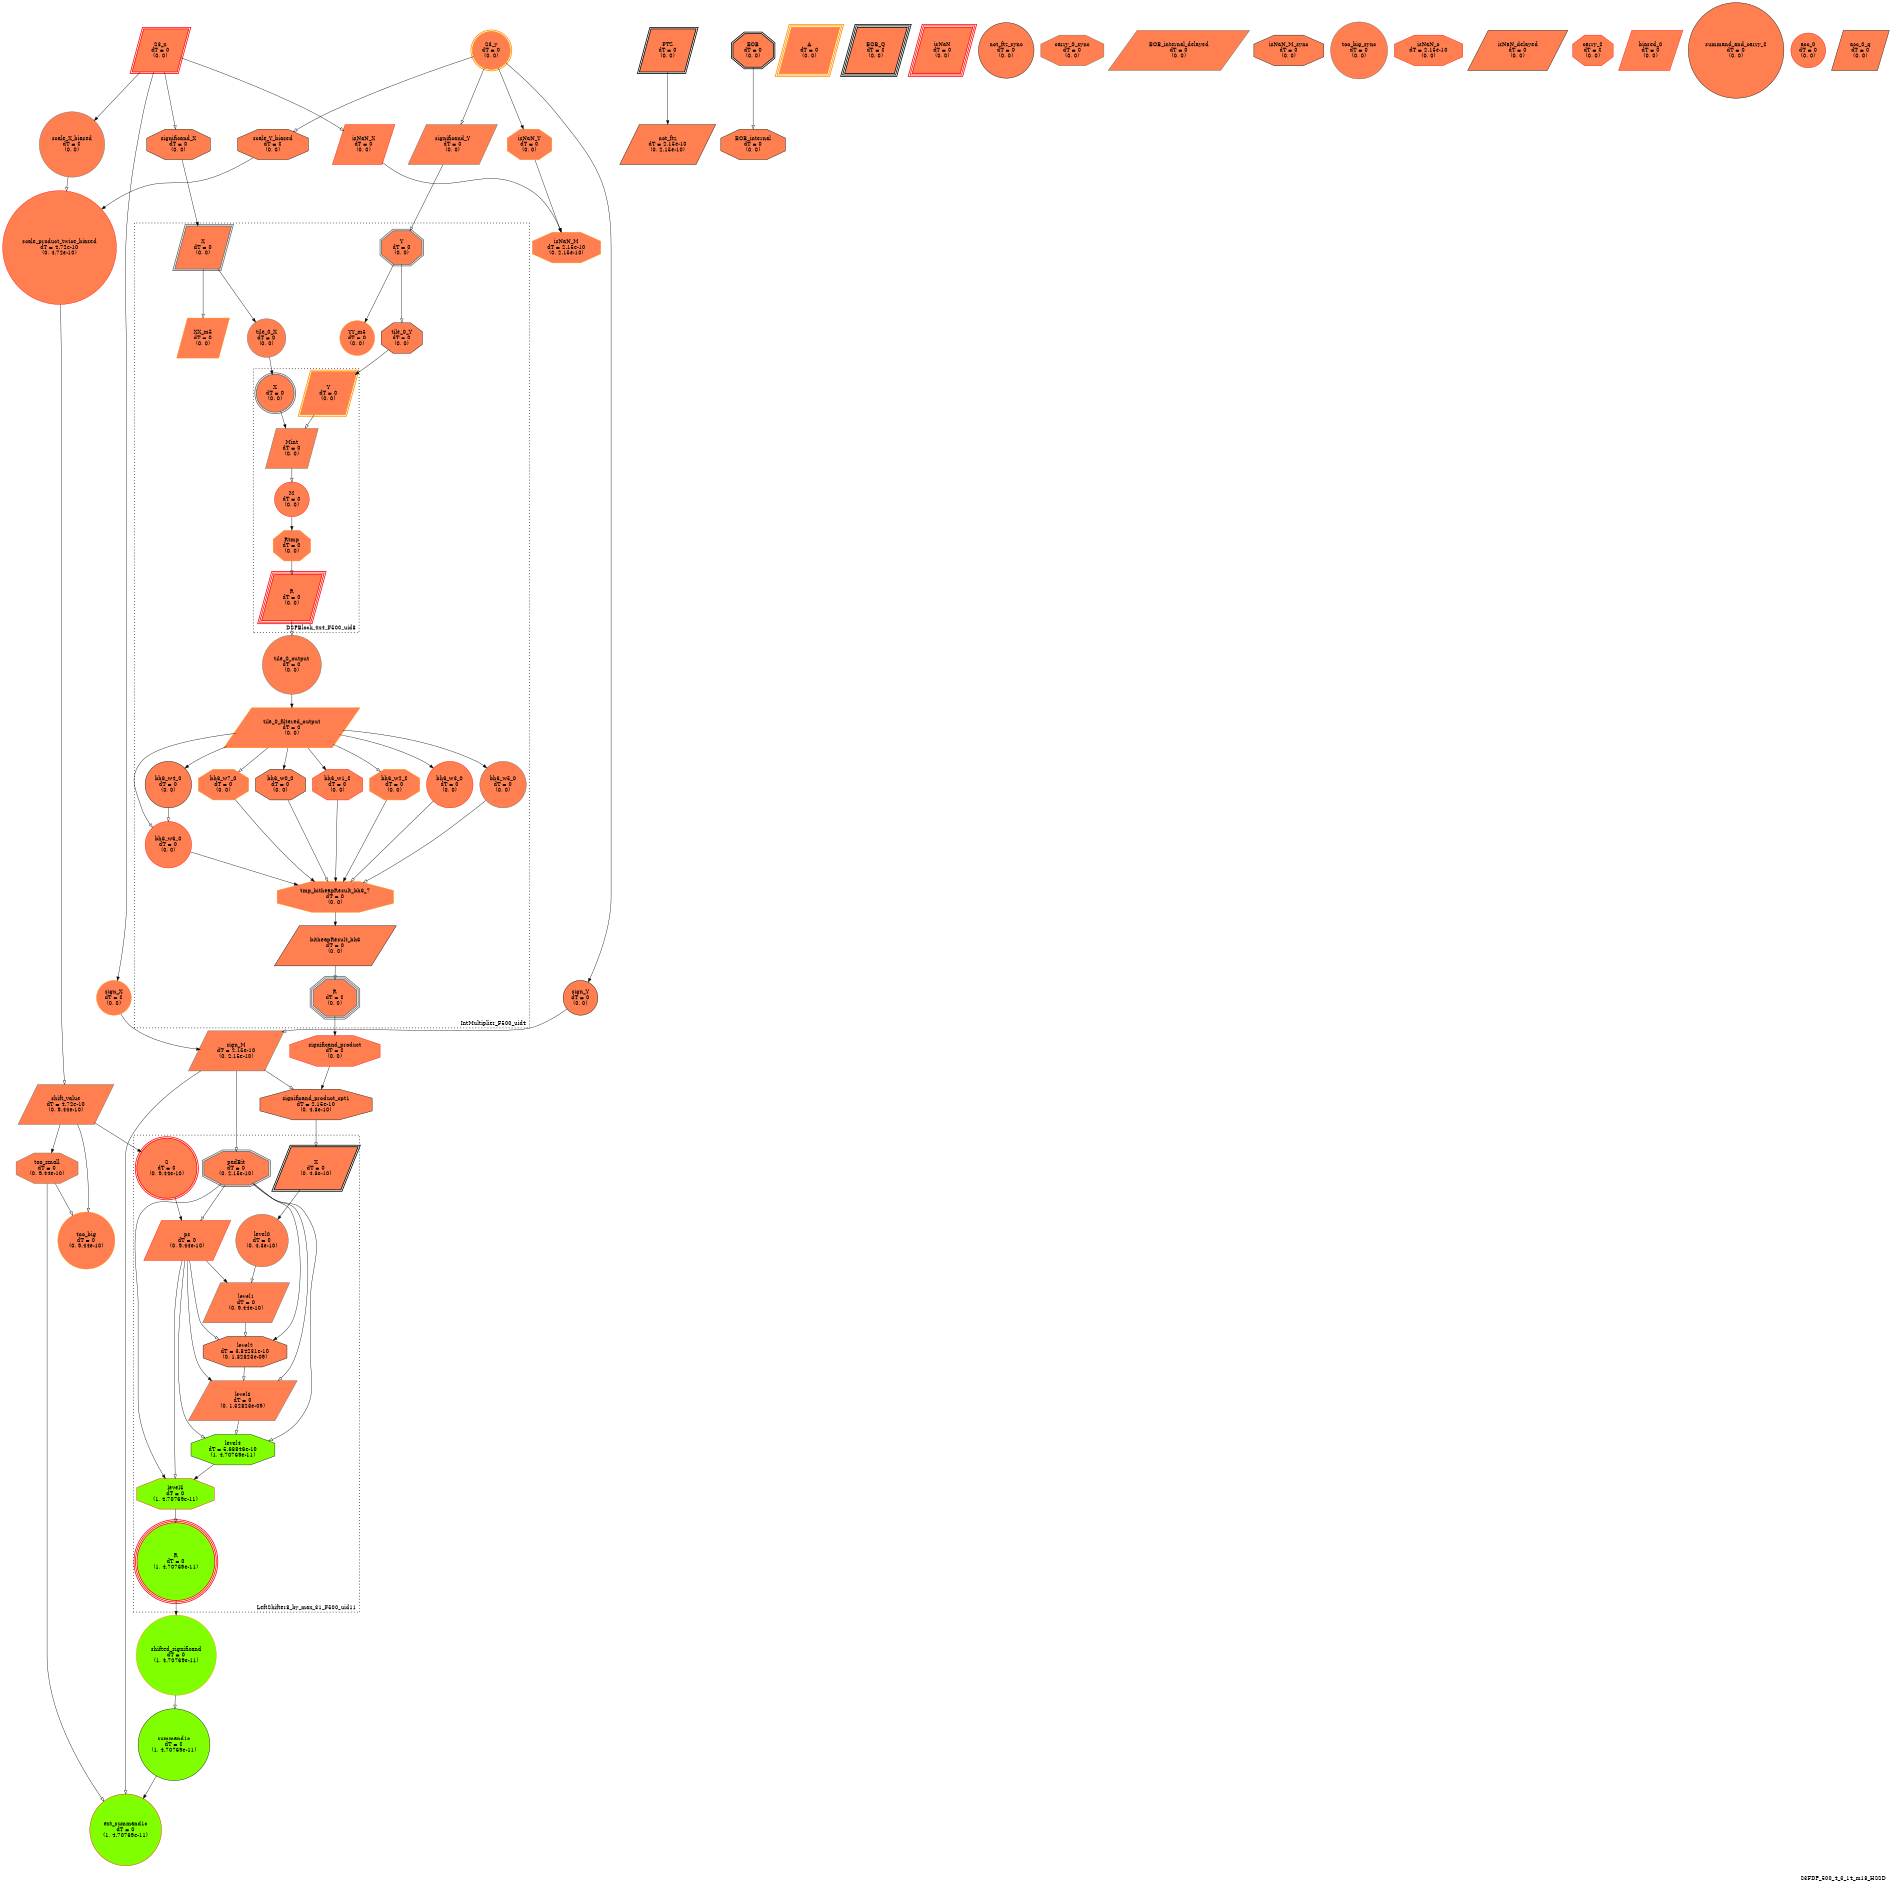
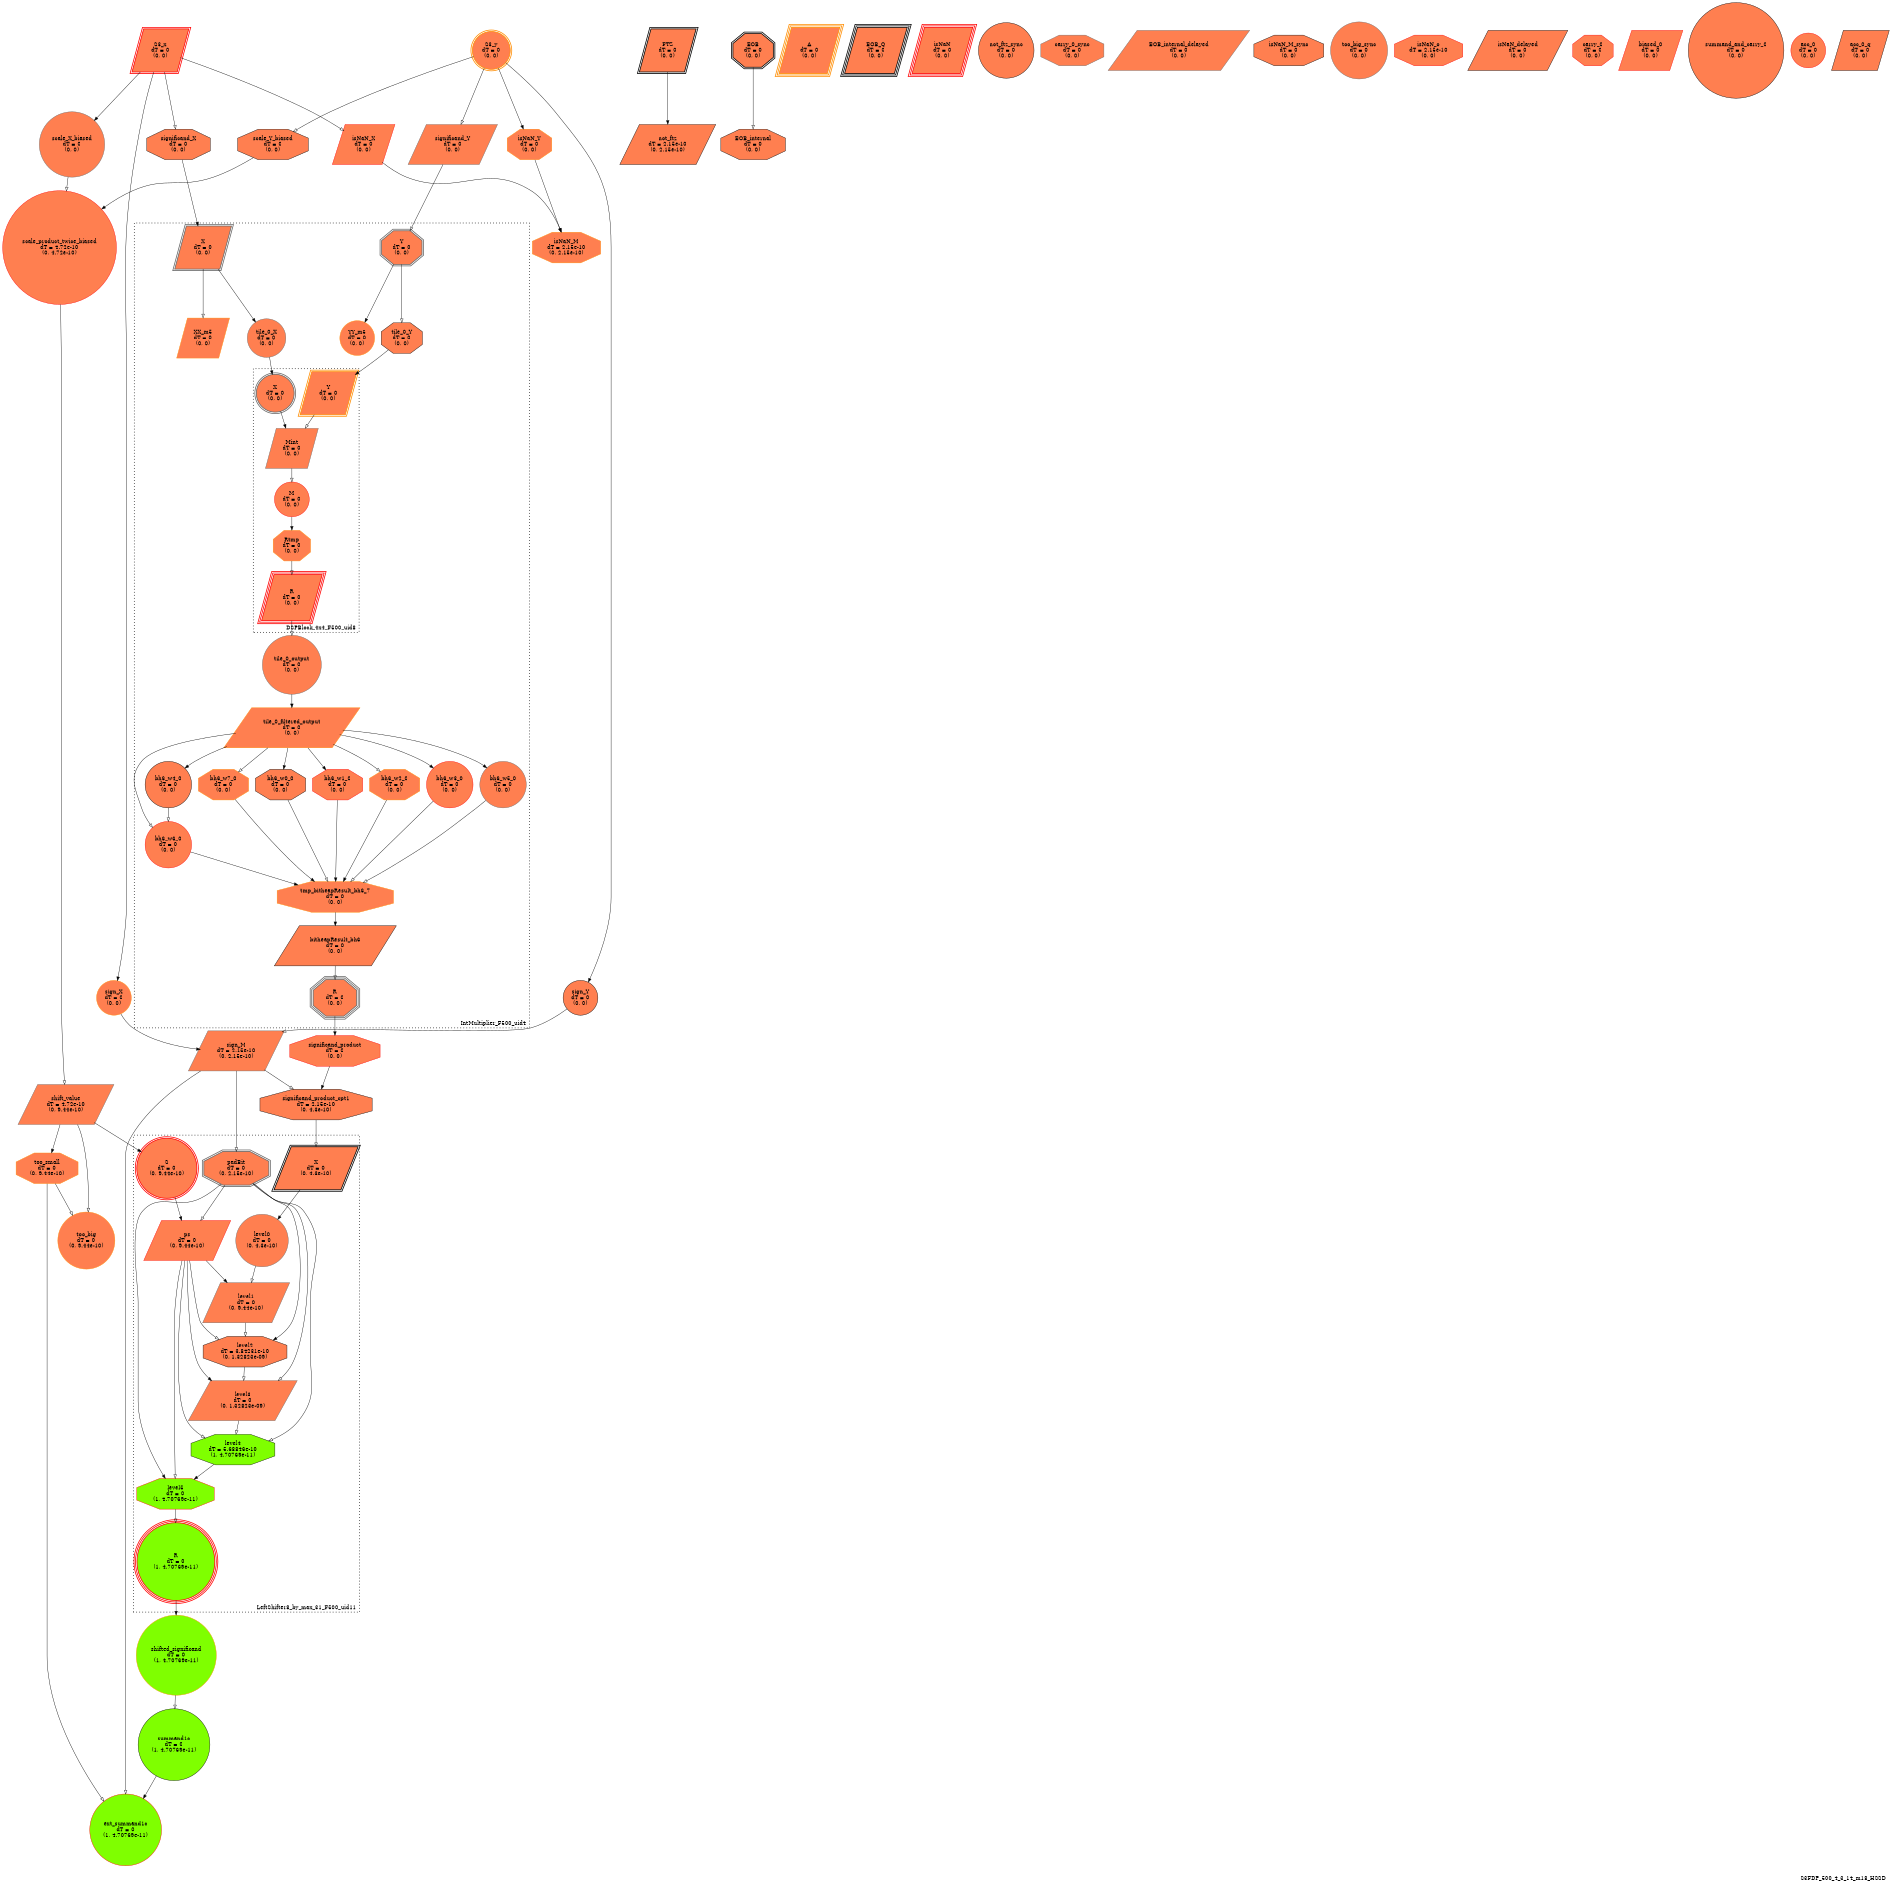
node "too_small dT = 0 (0, 9.44e-10)": color gray40 -> darkorange
